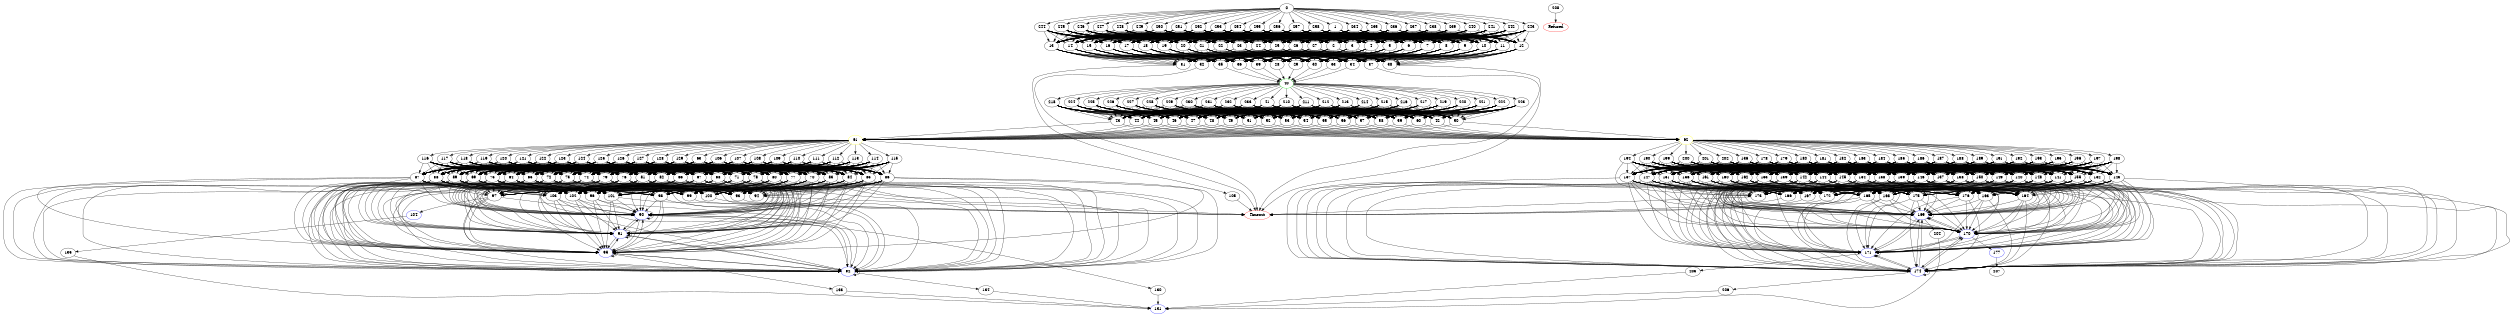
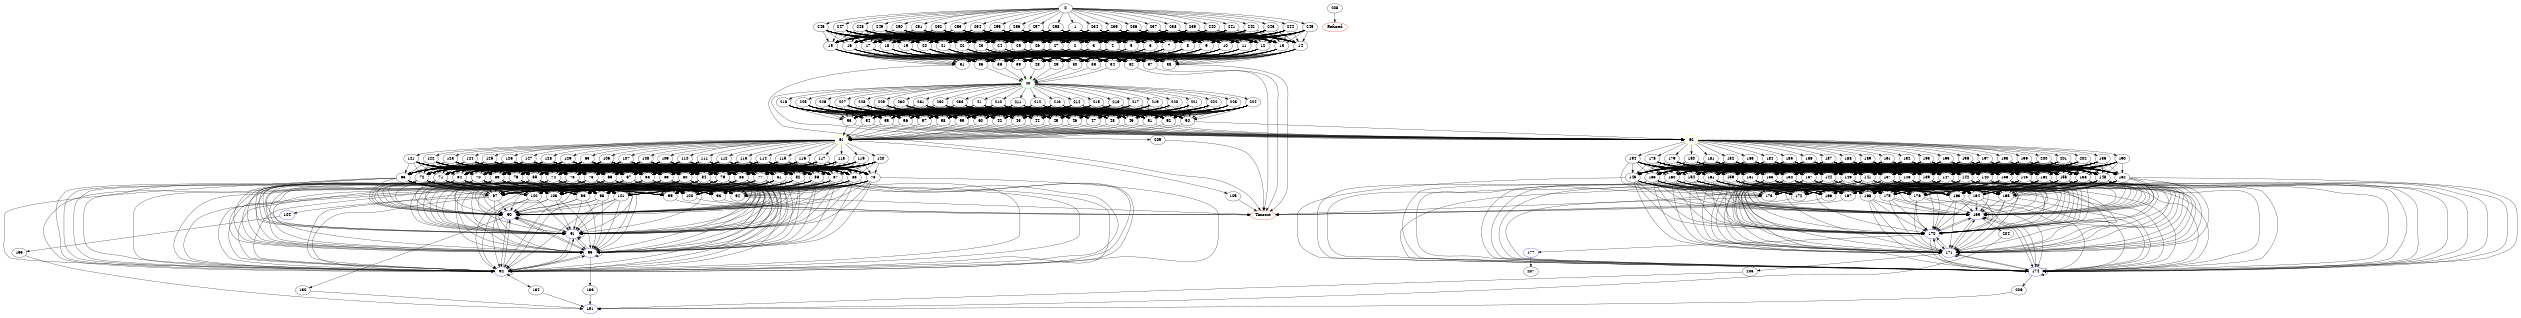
node "209": added
